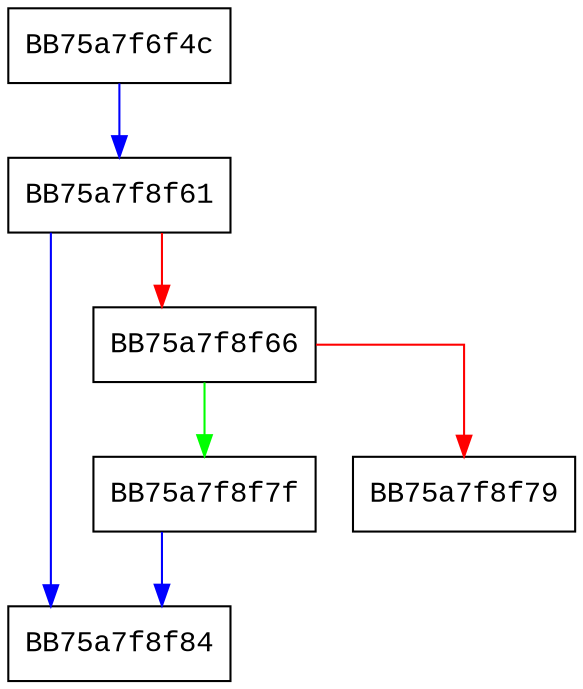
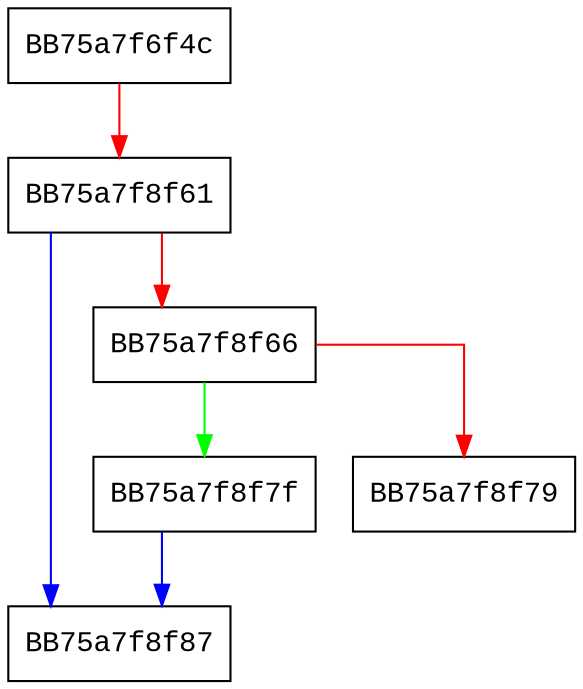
edge "BB75a7f6f4c" -> "BB75a7f8f61": color blue -> red
node "BB75a7f8f84": label "BB75a7f8f84" -> "BB75a7f8f87"
